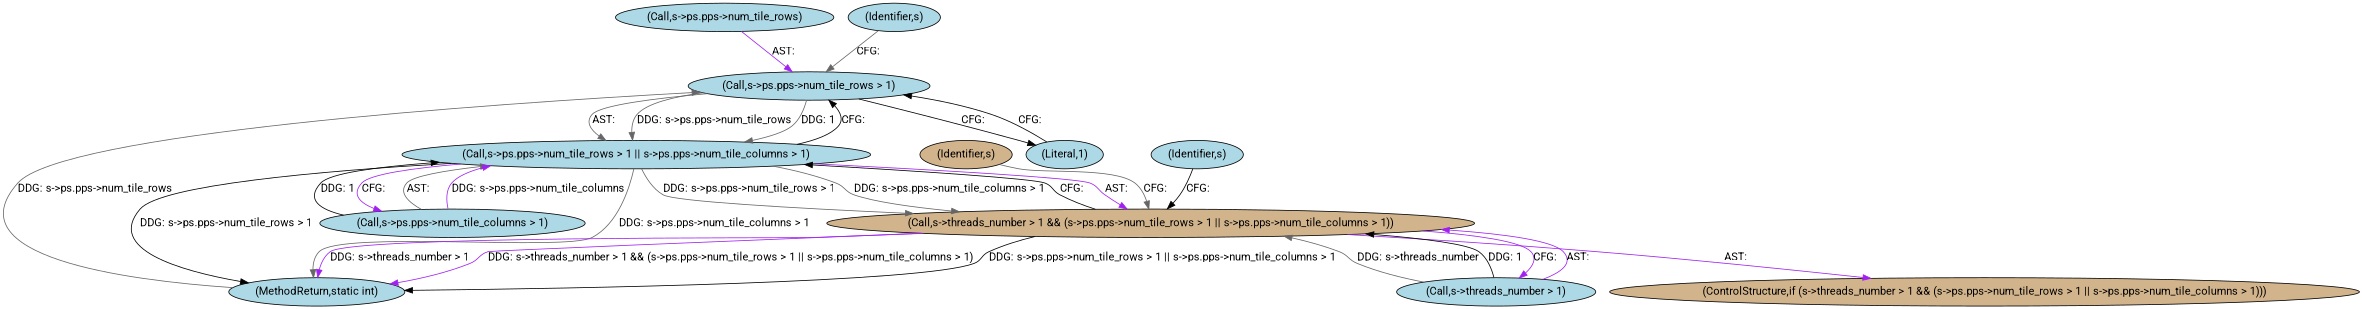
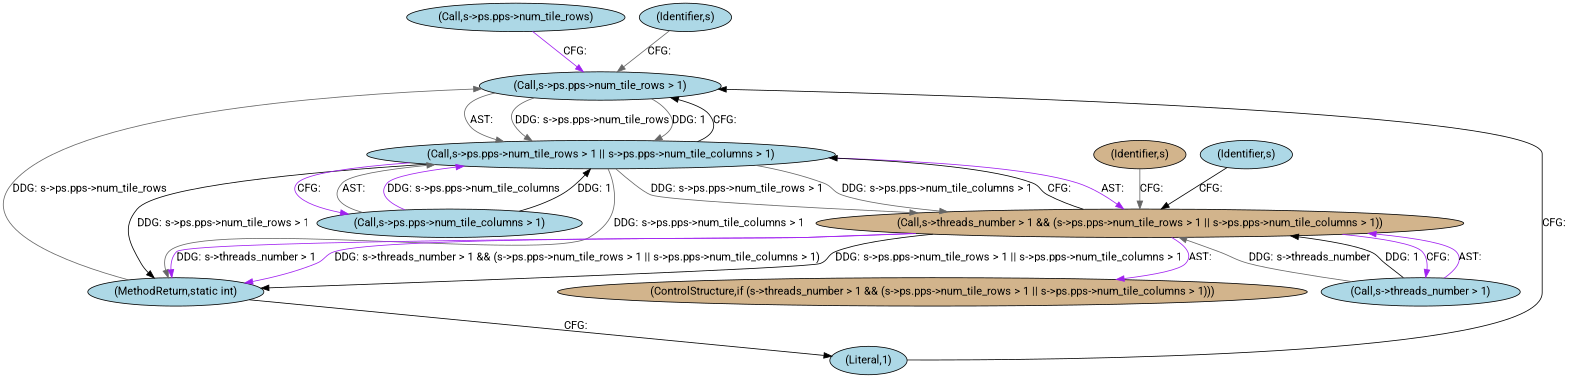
edge "(Call,s->ps.pps->num_tile_rows)" -> "(Call,s->ps.pps->num_tile_rows > 1)": label "AST: " -> "CFG: "
edge "(Call,s->ps.pps->num_tile_rows > 1)" -> "(Literal,1)": now "(MethodReturn,static int)" -> "(Literal,1)"
